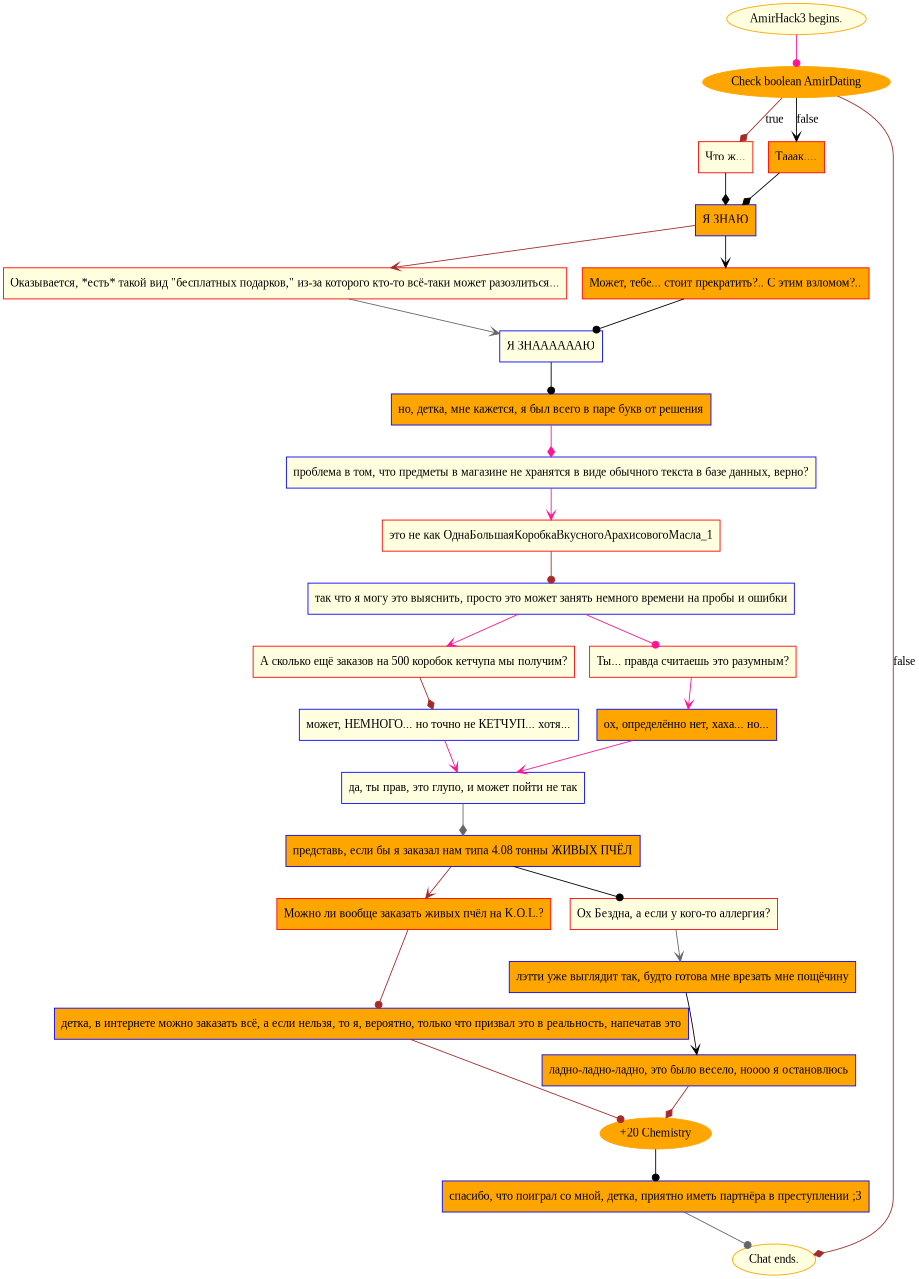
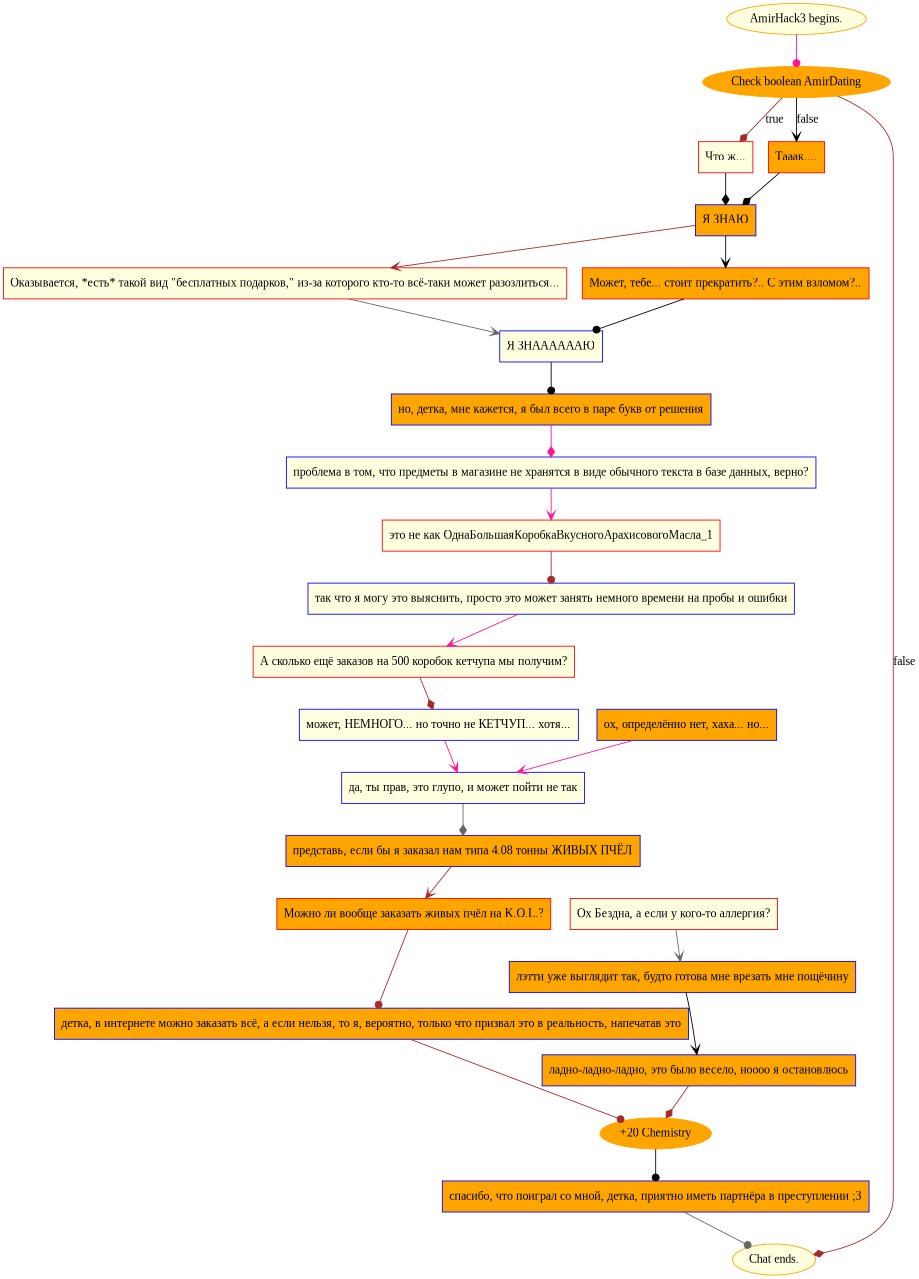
node "Ты... правда считаешь это разумным?": removed
edge "представь, если бы я заказал нам типа 4.08 тонны ЖИВЫХ ПЧЁЛ" -> "Ох Бездна, а если у кого-то аллергия?": removed
